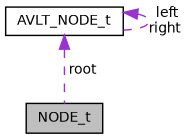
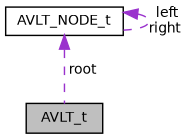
node "NODE_t": label "NODE_t" -> "AVLT_t"
